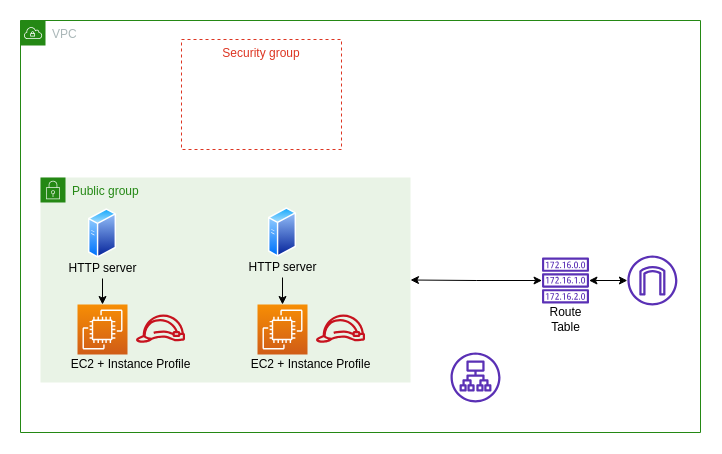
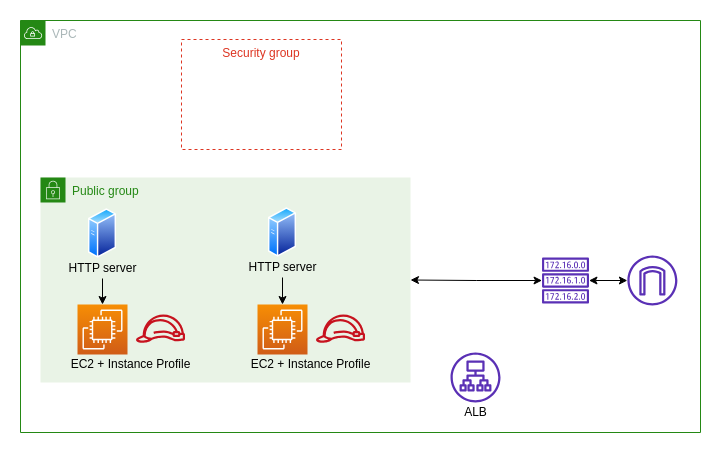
node "Route Table": removed
node "ALB": added
